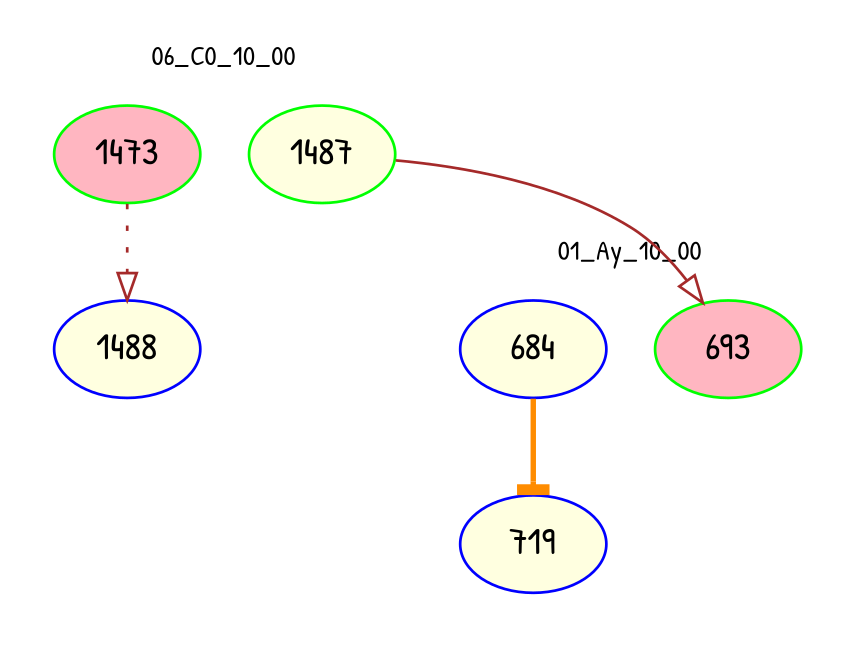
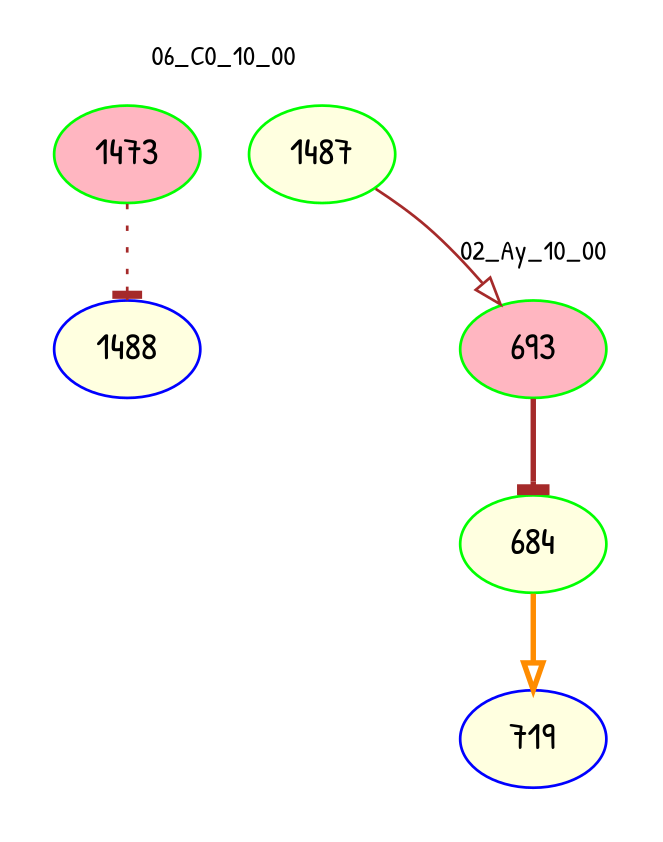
edge "1473" -> "1488": arrowhead onormal -> tee
cluster "01_Ay_10_00": label "01_Ay_10_00" -> "02_Ay_10_00"
node "684": color blue -> green
edge "693" -> "684": added
edge "684" -> "719": arrowhead tee -> onormal
